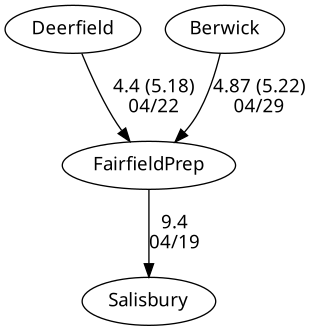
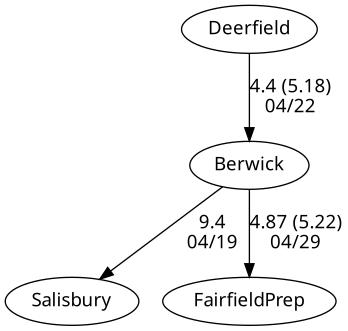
edge "Deerfield" -> "FairfieldPrep": now "Deerfield" -> "Berwick"
edge "FairfieldPrep" -> "Salisbury": now "Berwick" -> "Salisbury"
